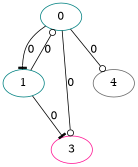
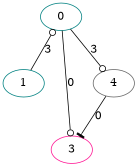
edge "0" -> "1": removed, label "0"
edge "1" -> "0": label "0" -> "3"
edge "0" -> "4": label "0" -> "3"
edge "1" -> "3": now "4" -> "3"
